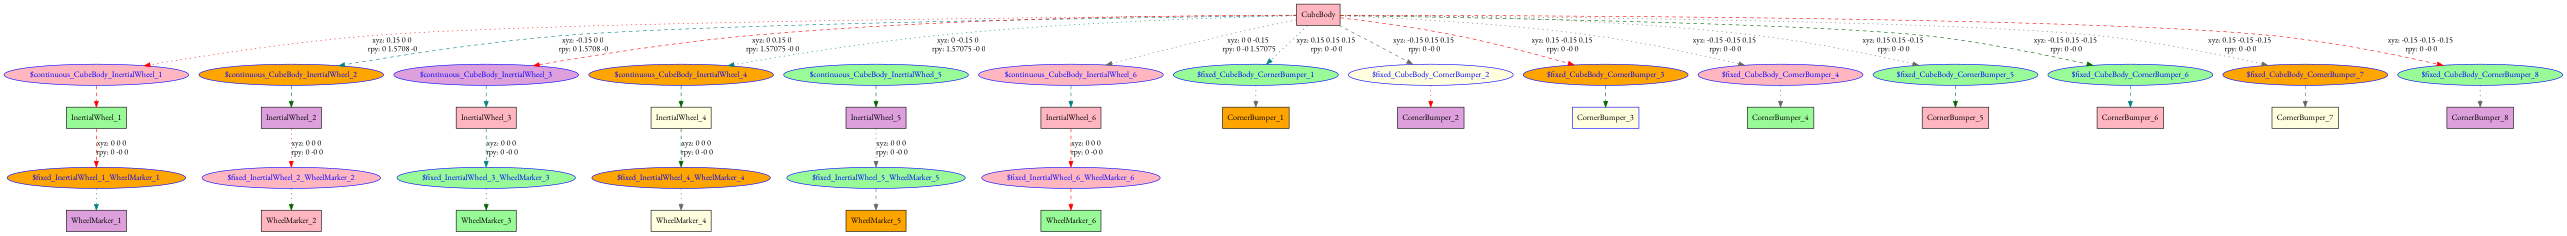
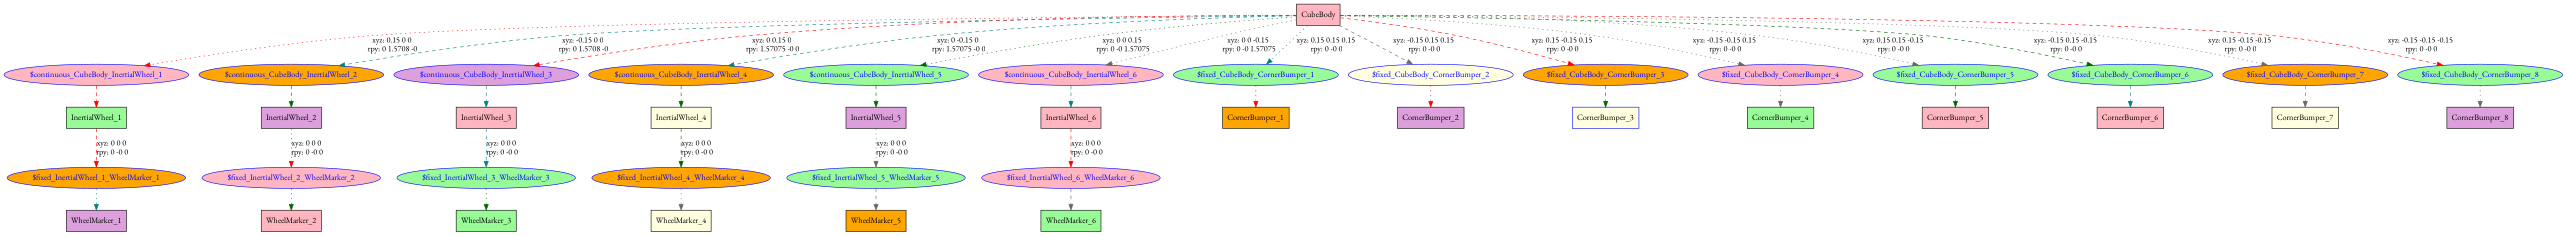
edge "CubeBody" -> "$continuous_CubeBody_InertialWheel_4": style dotted -> dashed
edge "CubeBody" -> "$continuous_CubeBody_InertialWheel_5": added, label "xyz: 0 0 0.15 rpy: 0 -0 1.57075"
edge "$fixed_CubeBody_CornerBumper_1" -> "CornerBumper_1": color gray40 -> red
edge "$fixed_InertialWheel_6_WheelMarker_6" -> "WheelMarker_6": color red -> gray40
